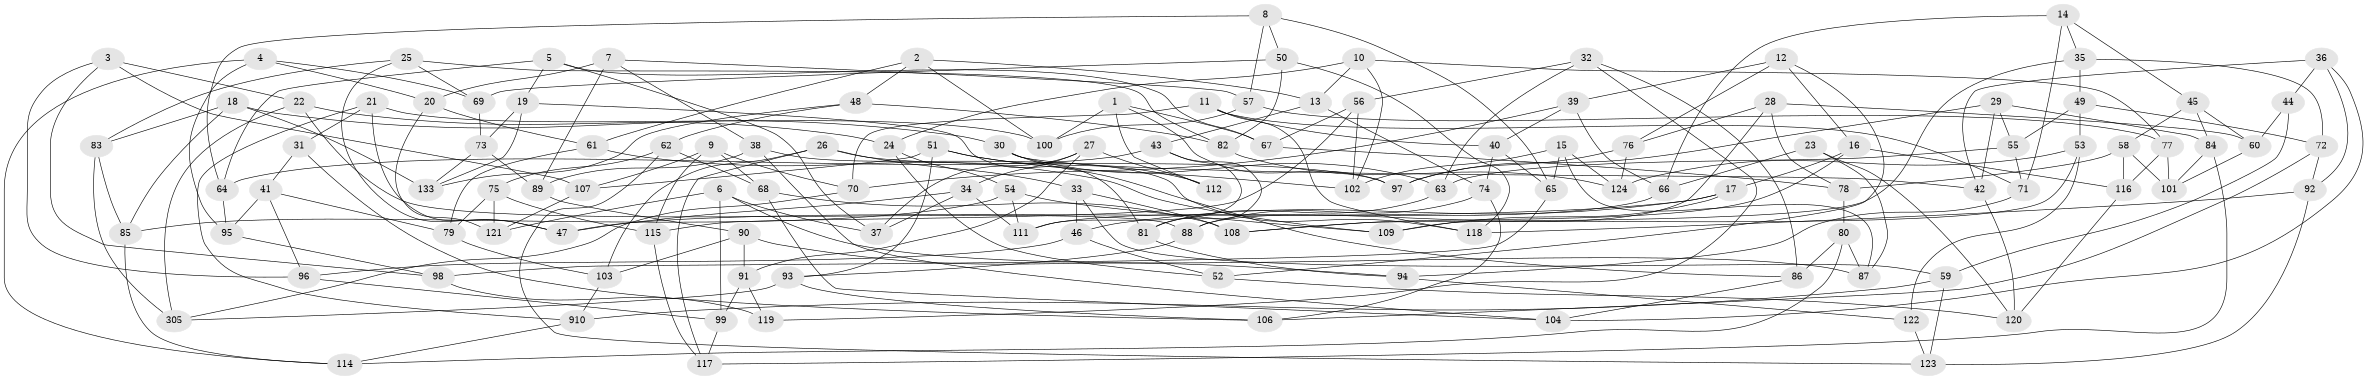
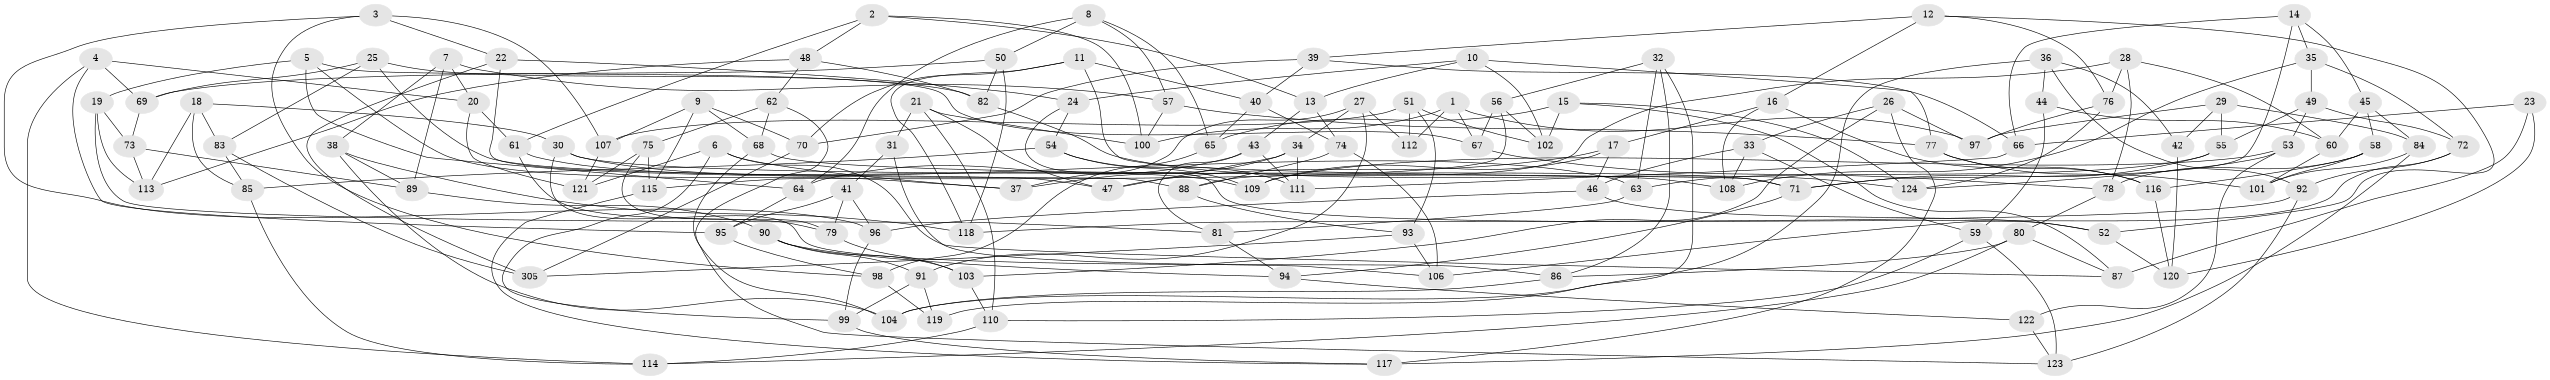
edge "30" -- "42": now "30" -- "71"
node "133": label "133" -> "113"
node "910": label "910" -> "110"
